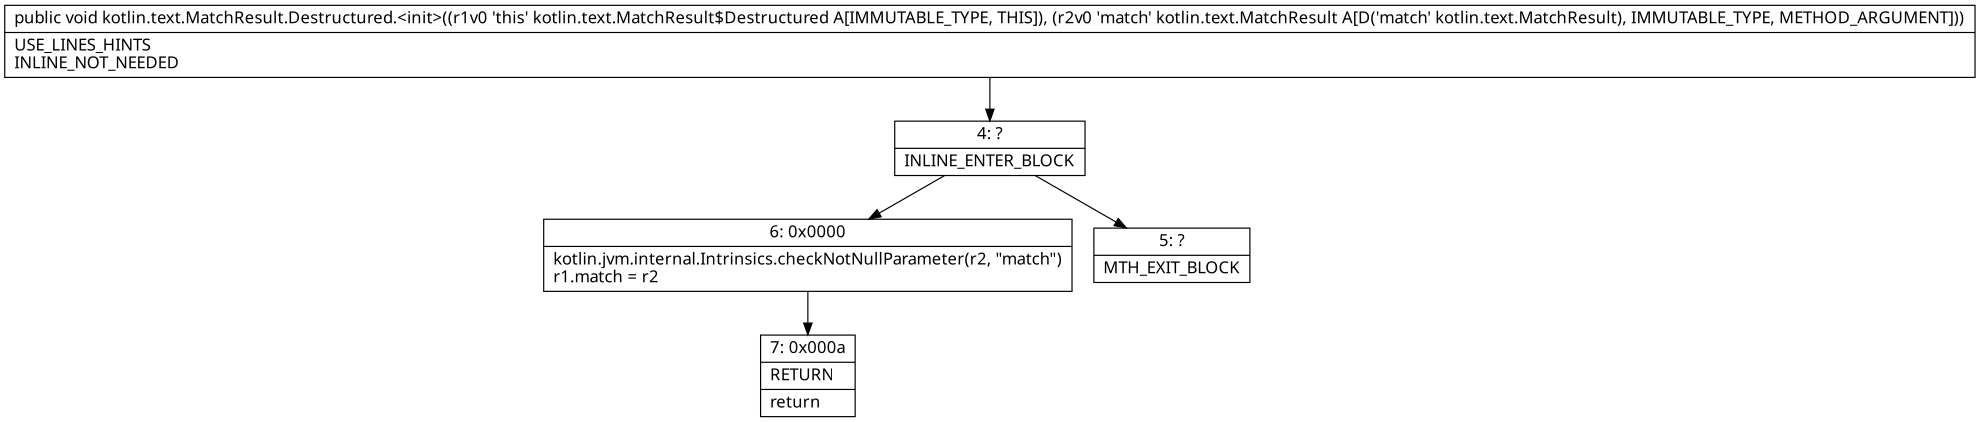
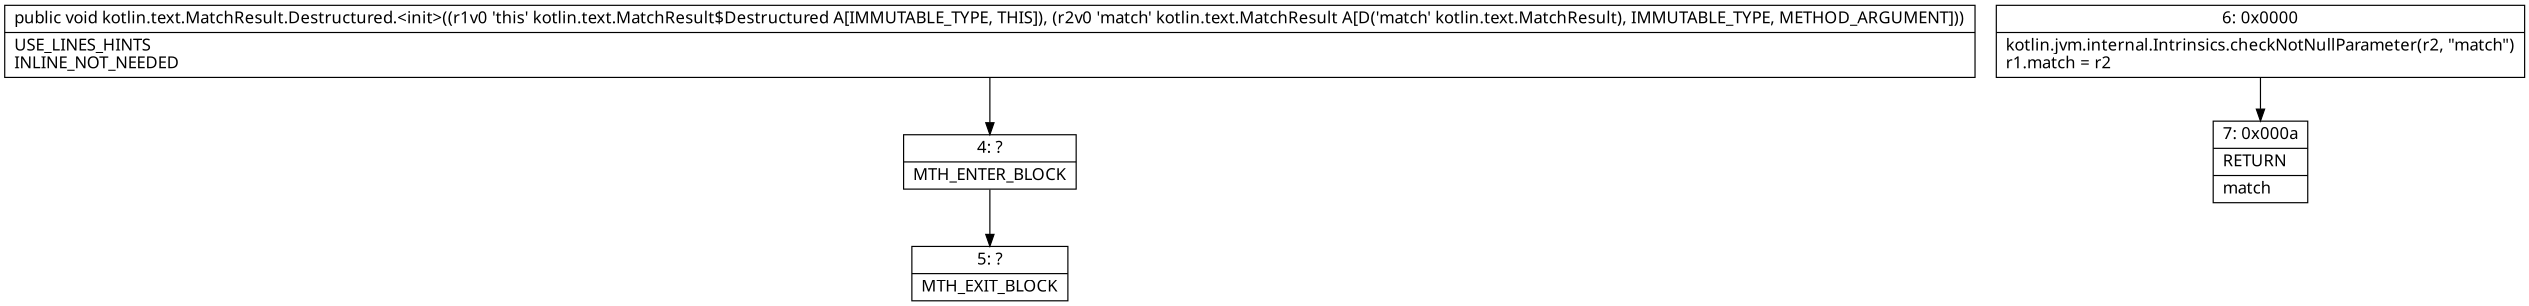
node "4: ?": text "INLINE_ENTER_BLOCK" -> "MTH_ENTER_BLOCK"
edge "4: ?" -> "6: 0x0000": removed
node "7: 0x000a": text "return" -> "match"
